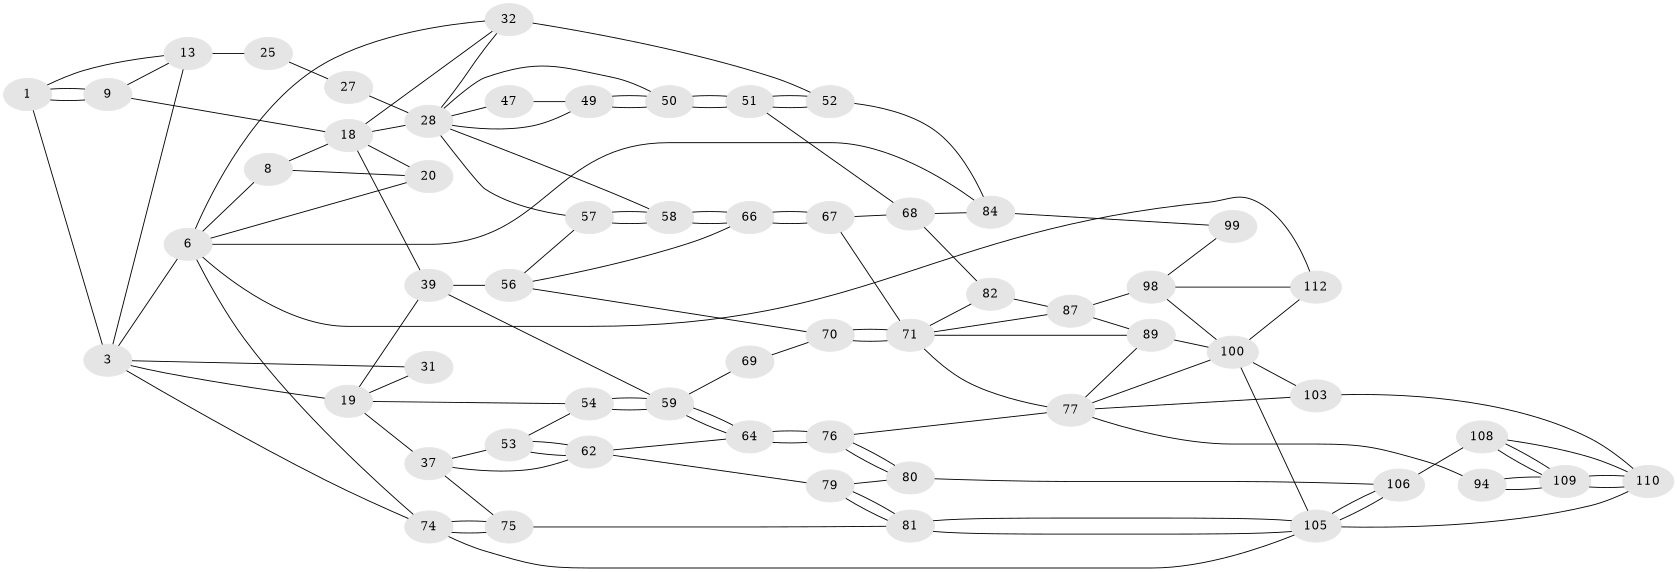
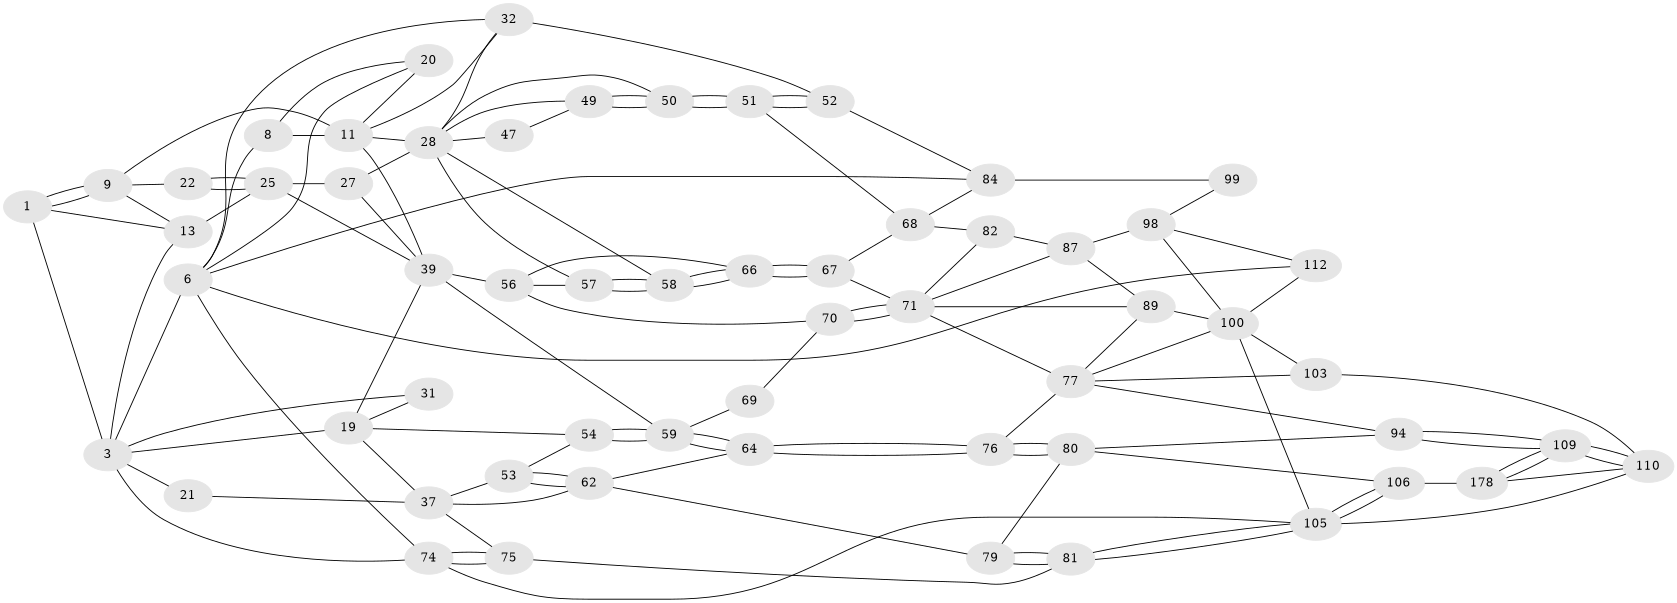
node "18": label "18" -> "11"
node "22": added
edge "25" -- "39": added
edge "27" -- "39": added
node "108": label "108" -> "178"
edge "94" -- "80": added
node "21": added
